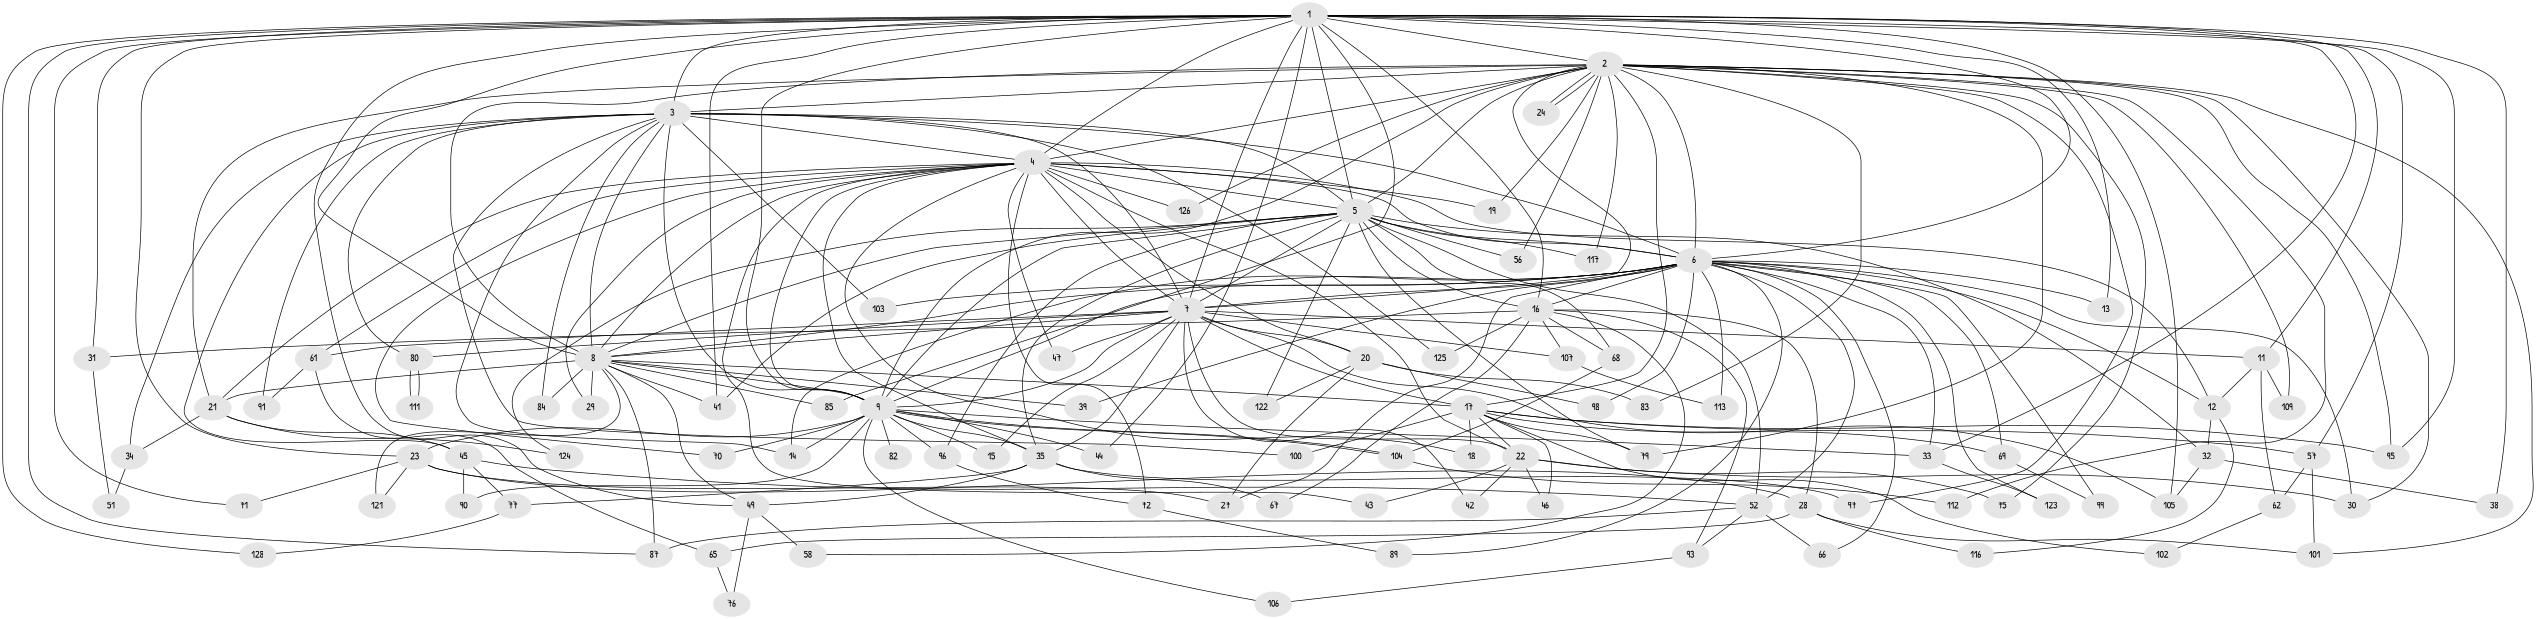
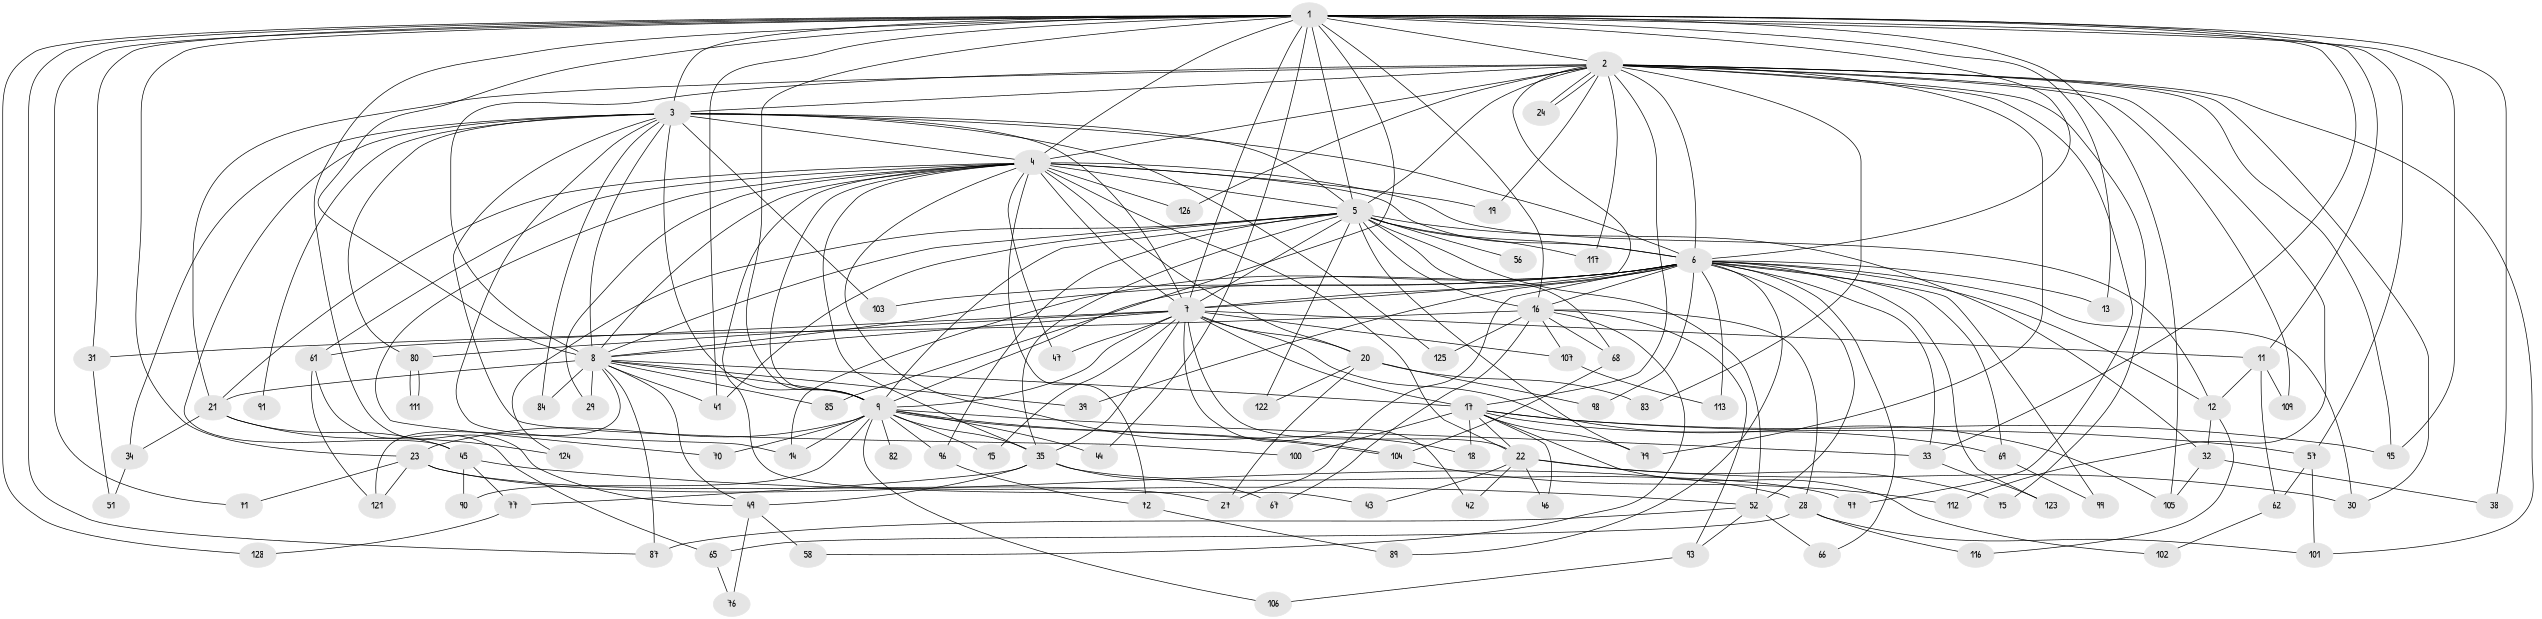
edge "2" -- "56": removed
edge "2" -- "9": removed
edge "61" -- "91": now "61" -- "121"
